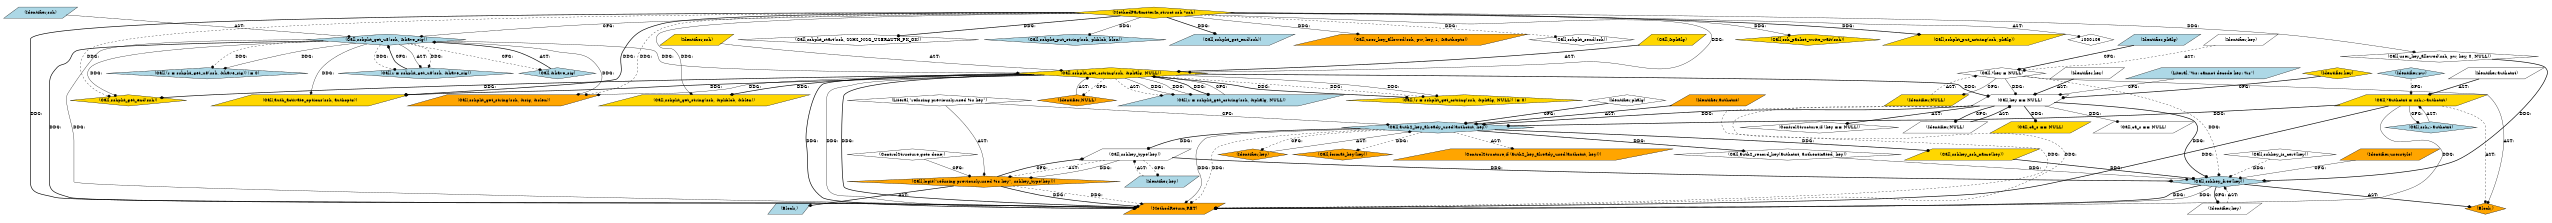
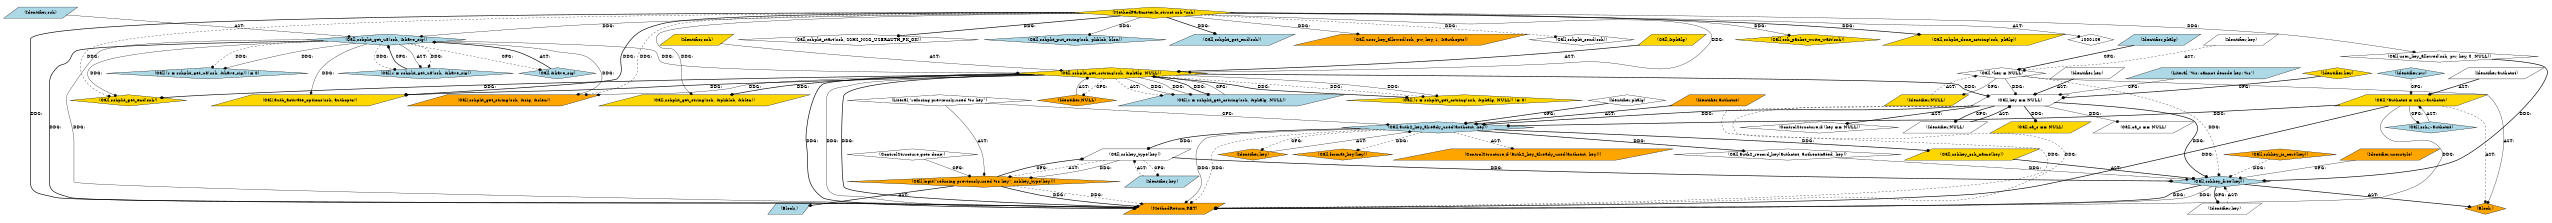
edge "(MethodParameterIn,struct ssh *ssh)" -> "(Call,sshpkt_get_u8(ssh, &have_sig))": label "CFG: " -> "DDG: "
node "(Call,sshpkt_put_cstring(ssh, pkalg))": label "(Call,sshpkt_put_cstring(ssh, pkalg))" -> "(Call,sshpkt_done_cstring(ssh, pkalg))"
node "(Call,sshkey_is_cert(key))": fillcolor white -> orange
edge "(Call,sshkey_ssh_name(key))" -> "(Call,sshkey_free(key))": label "DDG: " -> "AST: "
